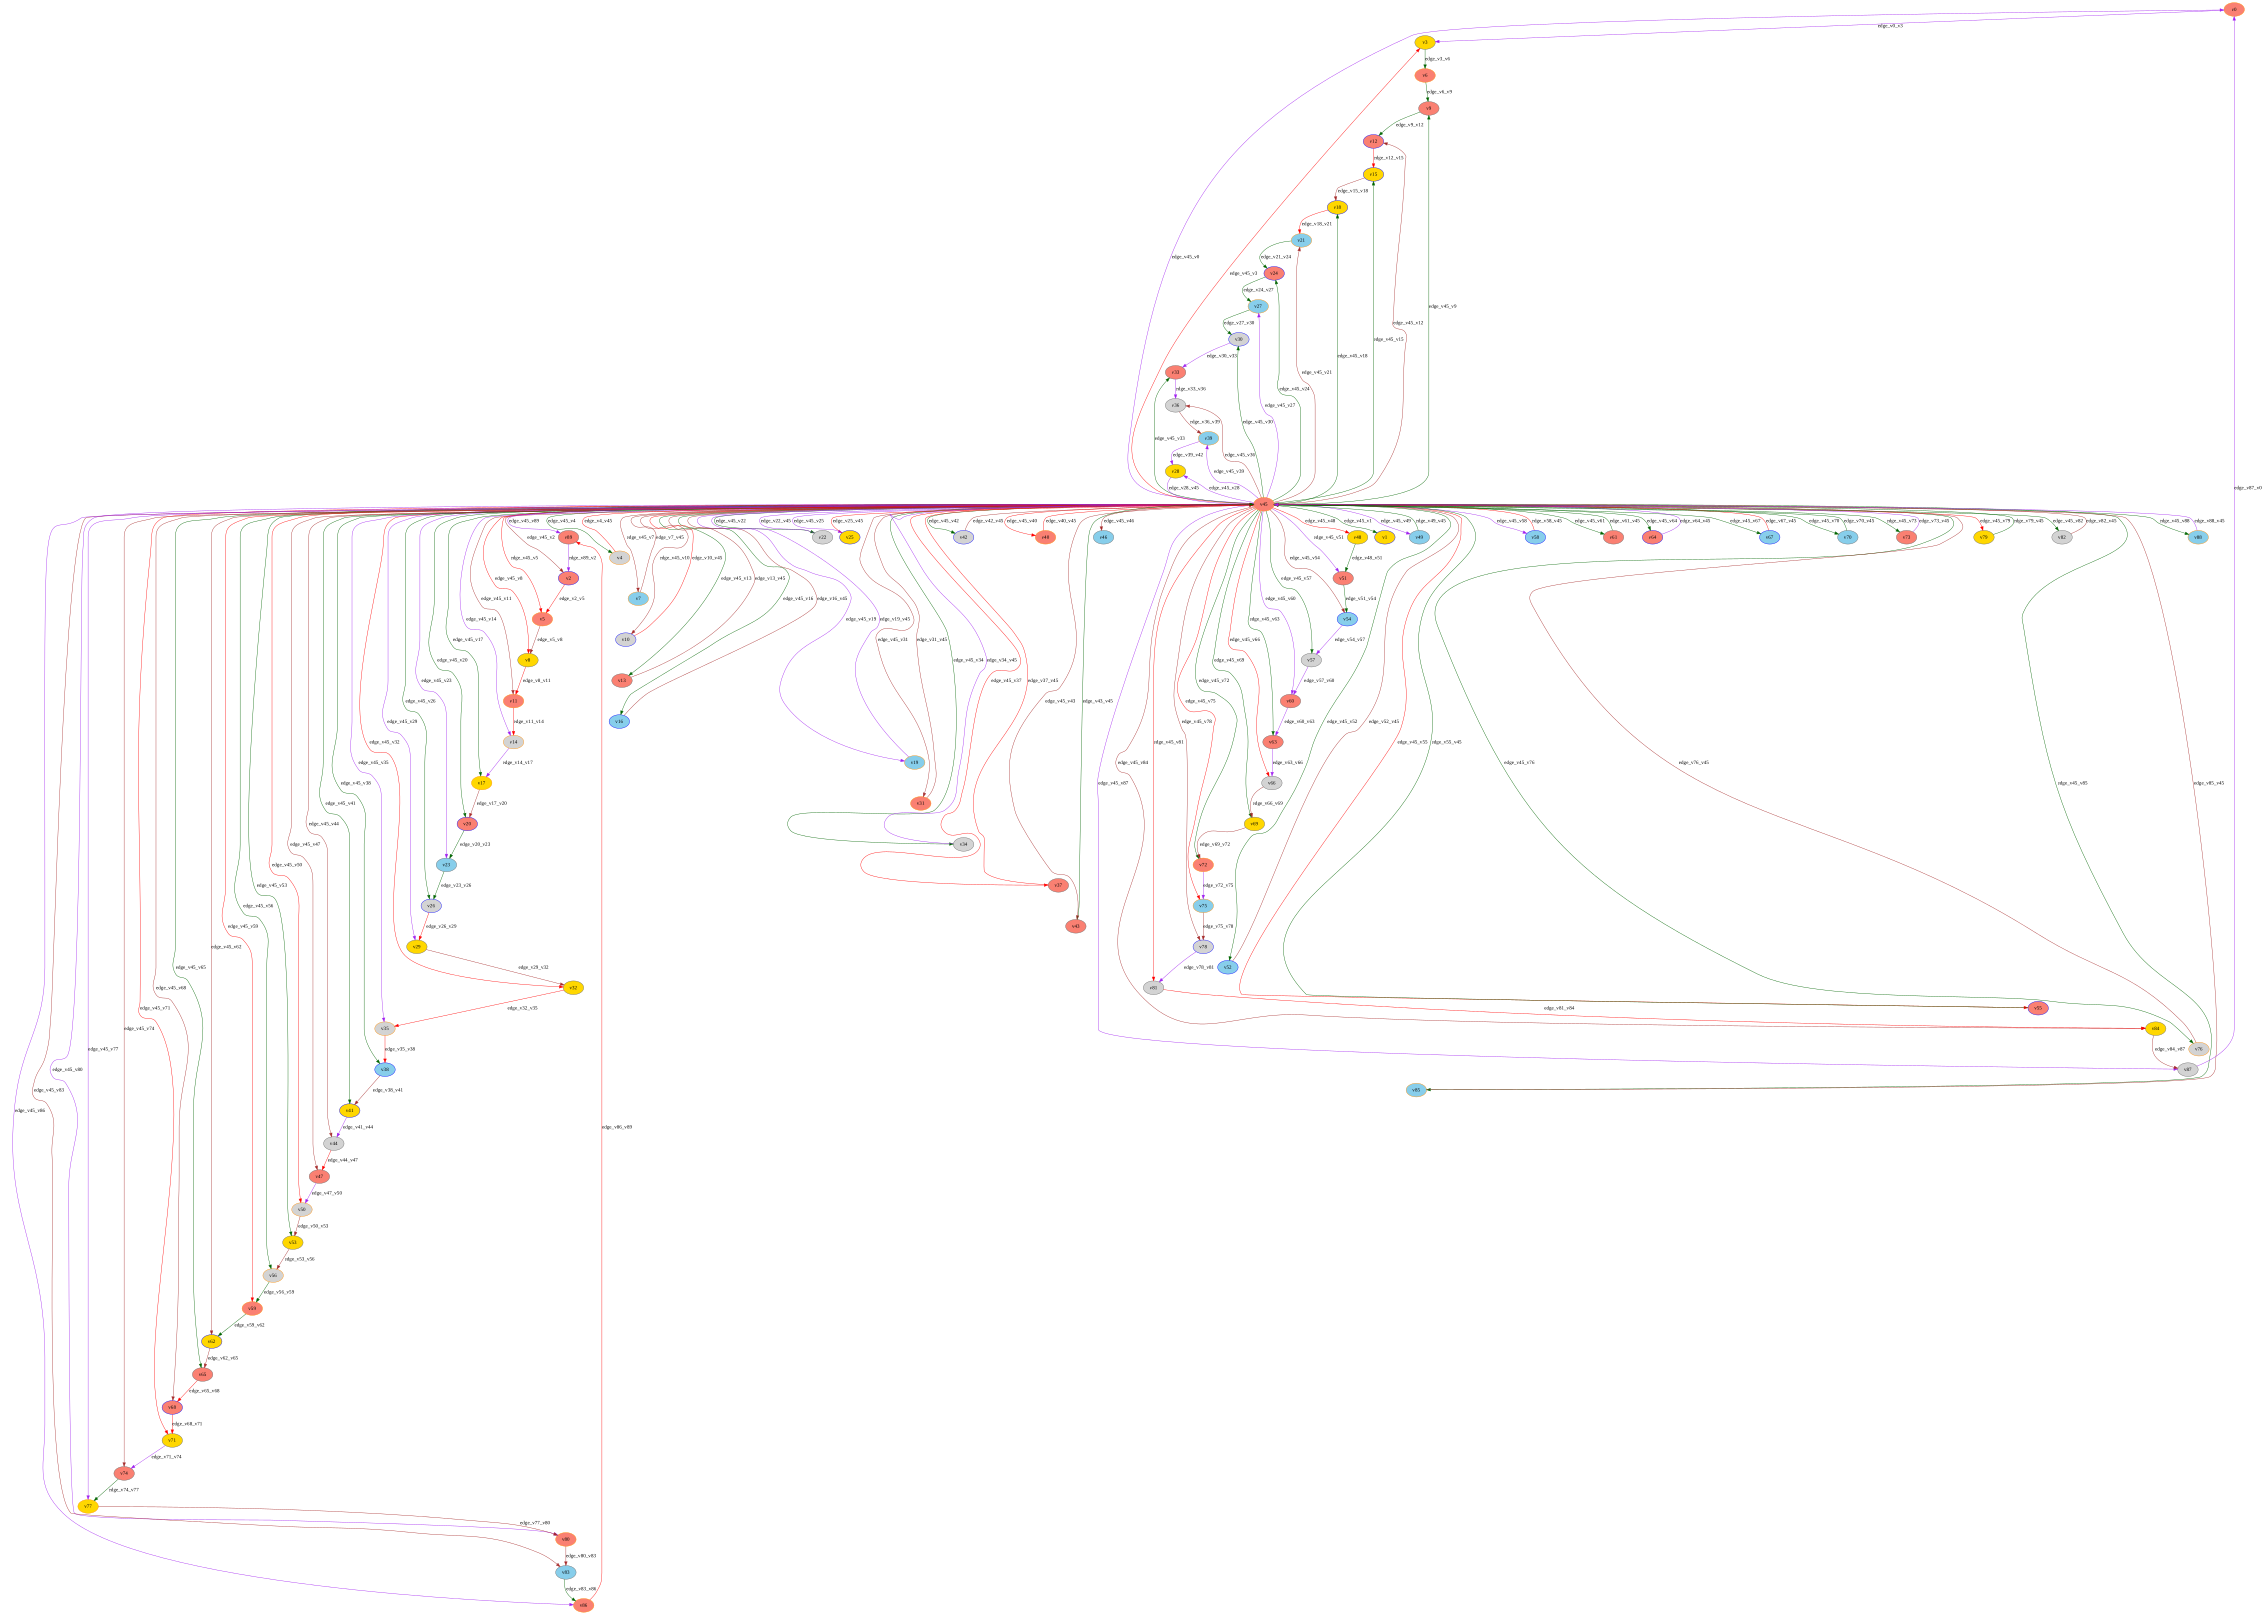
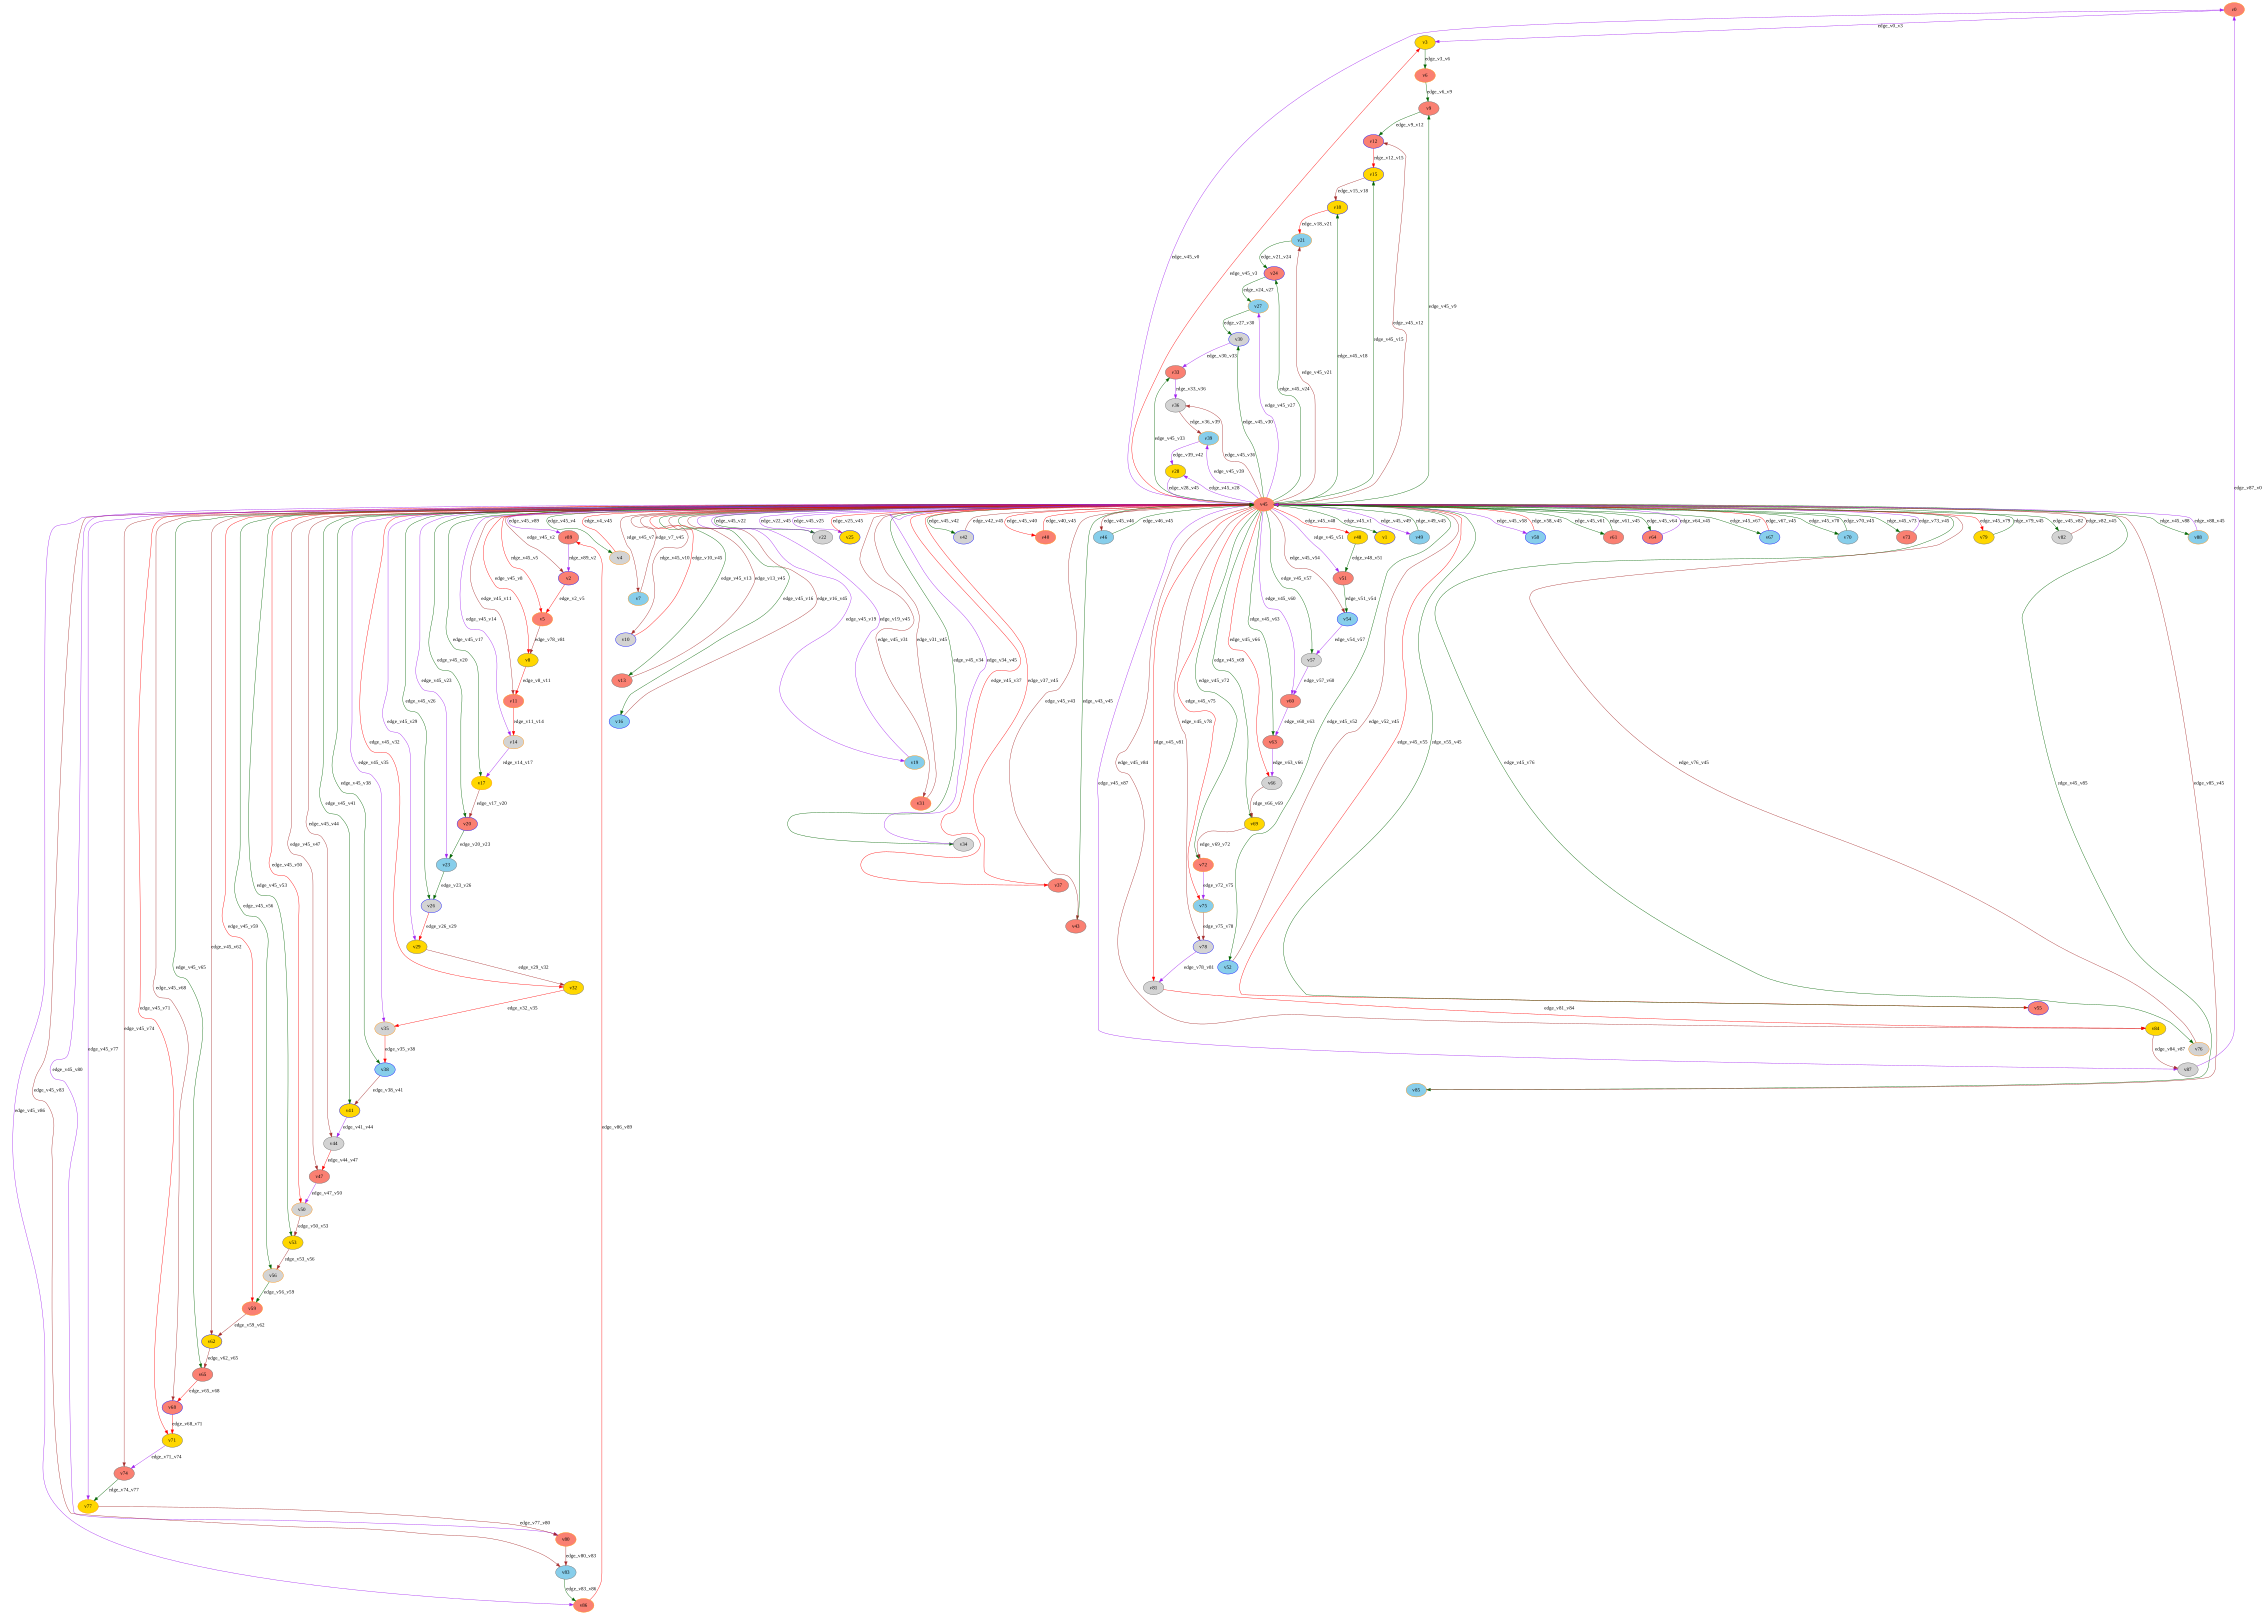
edge "v46" -> "v45": added, label "edge_v46_v45"
edge "v5" -> "v8": label "edge_v5_v8" -> "edge_v78_v81"
edge "v59" -> "v62": color darkgreen -> brown
